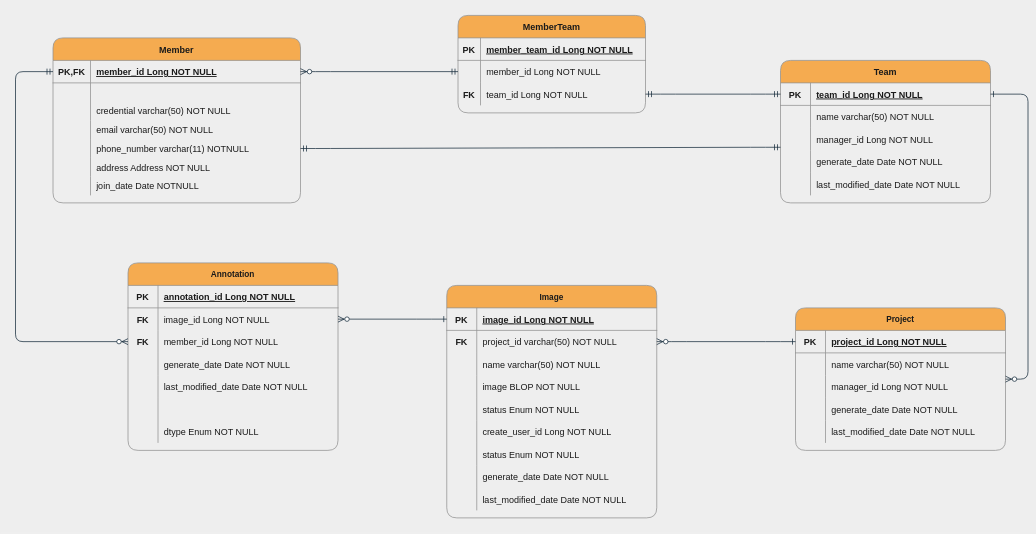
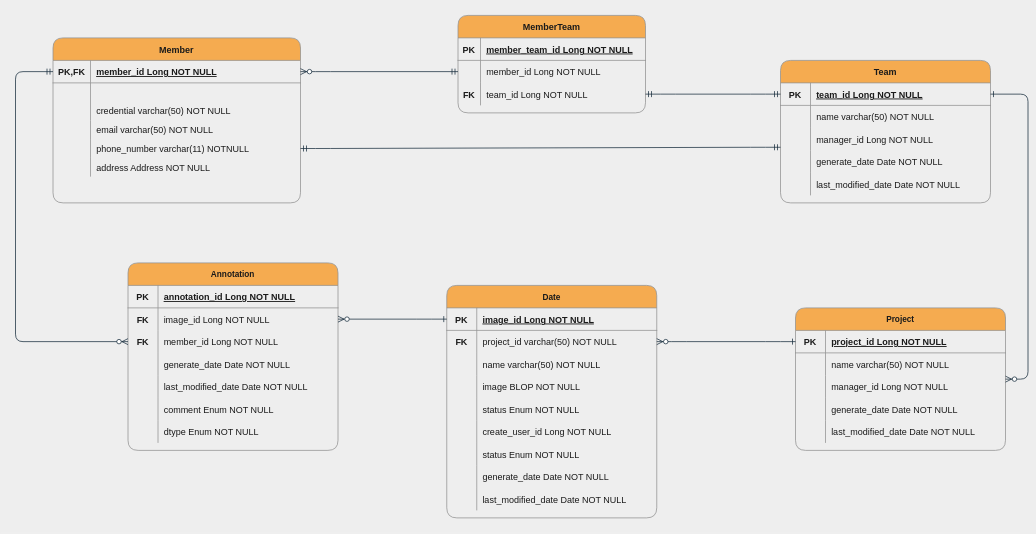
node "join_date Date NOTNULL": removed
node "Image": label "Image" -> "Date"
node "comment Enum NOT NULL": added
